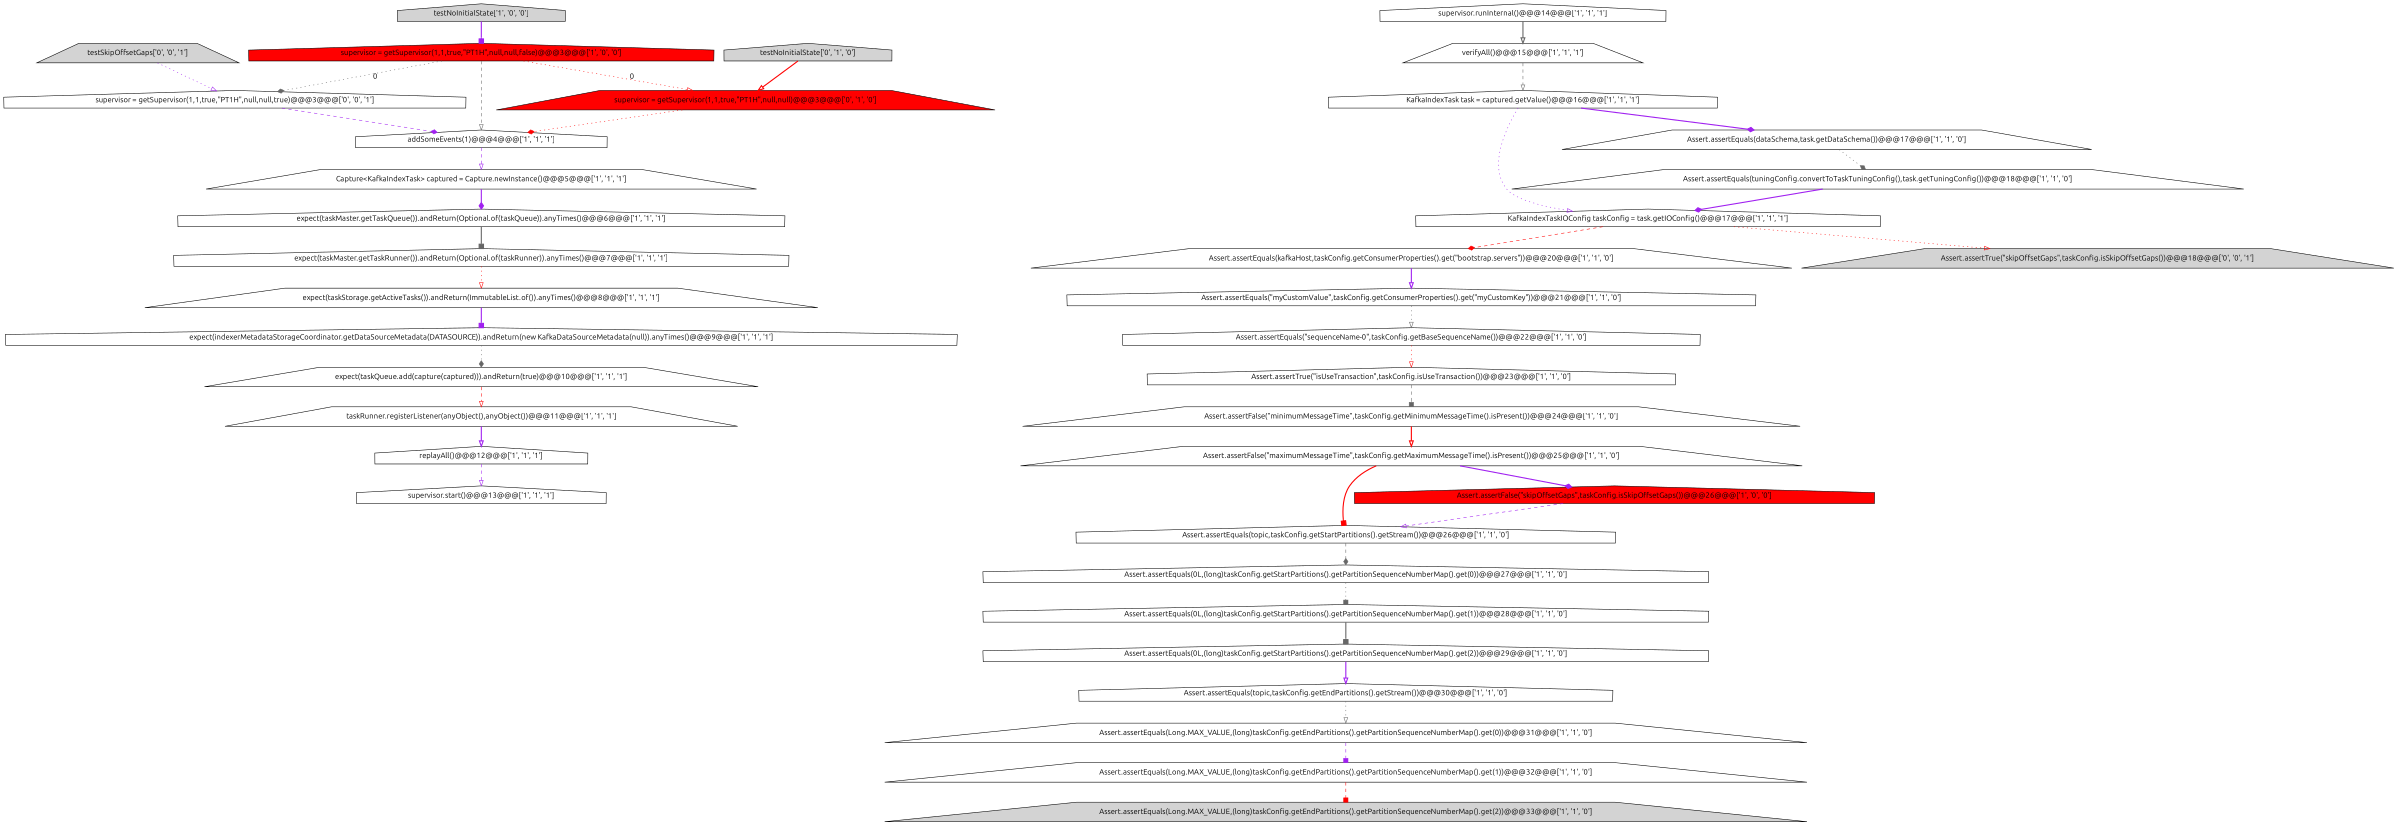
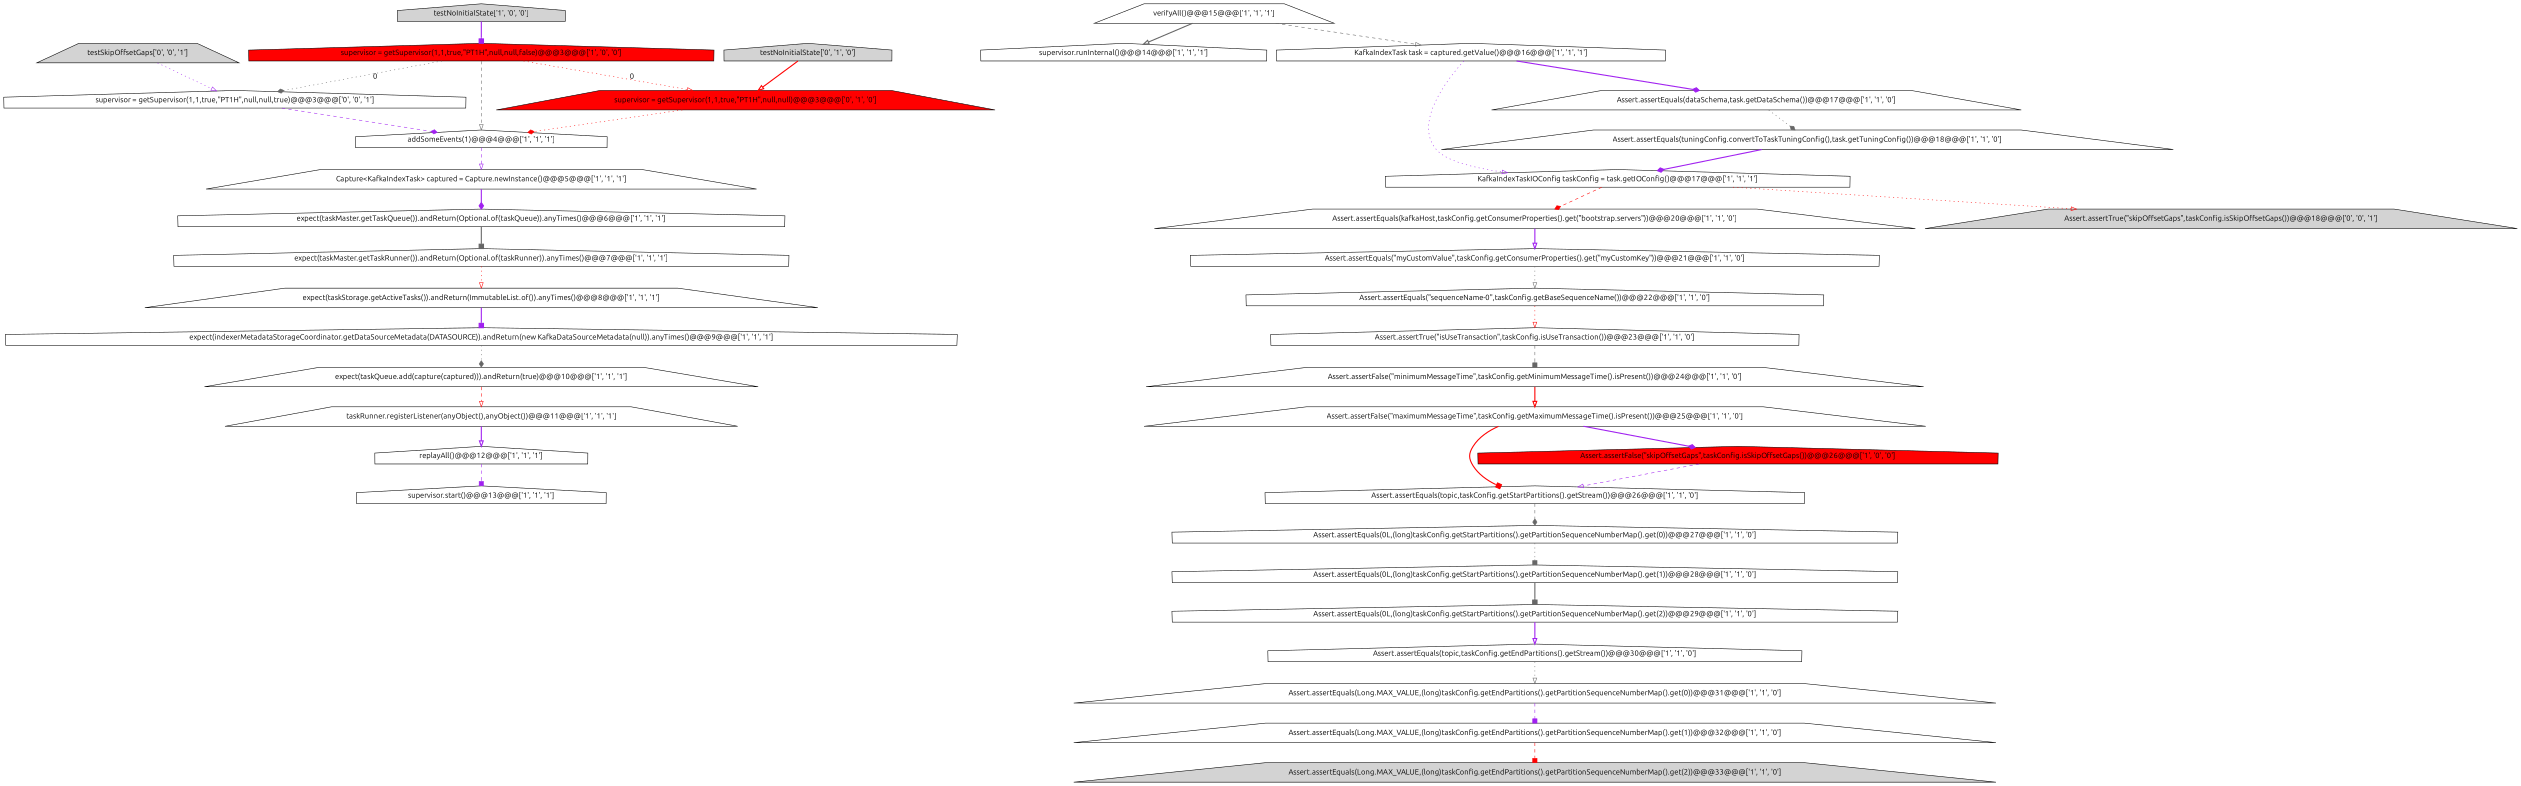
edge "supervisor.runInternal()@@@14@@@['1', '1', '1']" -> "verifyAll()@@@15@@@['1', '1', '1']": reversed
edge "replayAll()@@@12@@@['1', '1', '1']" -> "supervisor.start()@@@13@@@['1', '1', '1']": arrowhead onormal -> box
